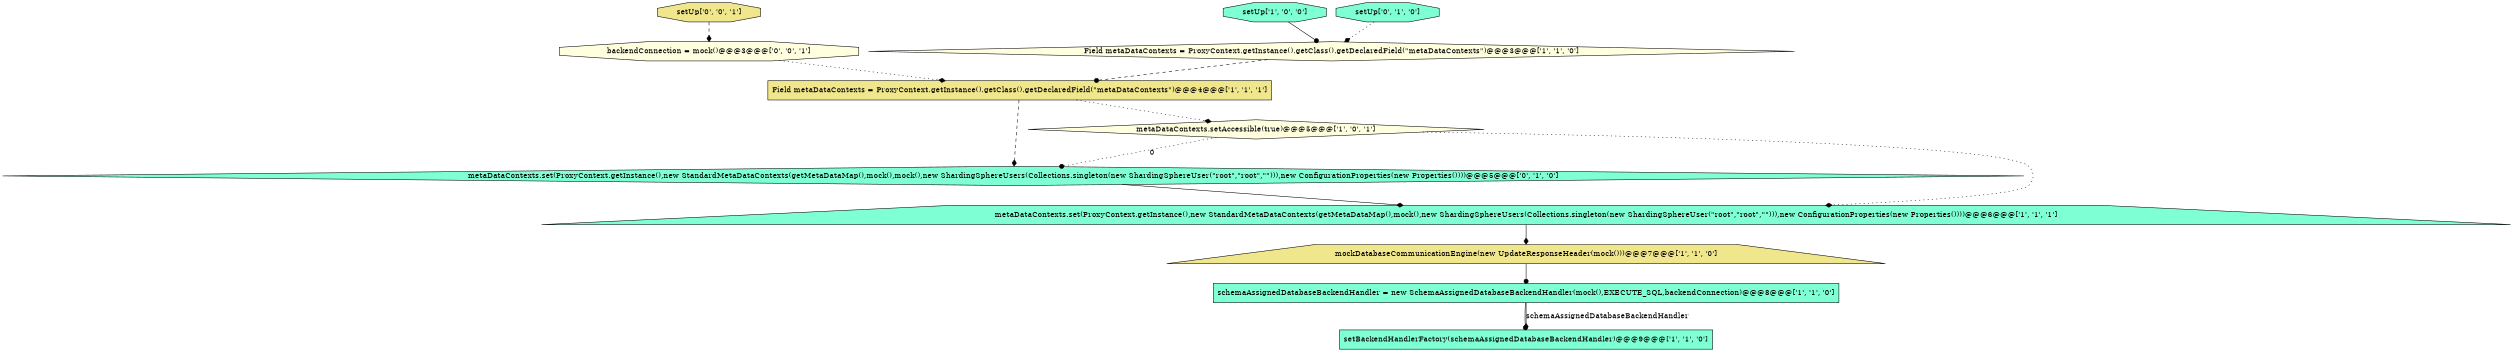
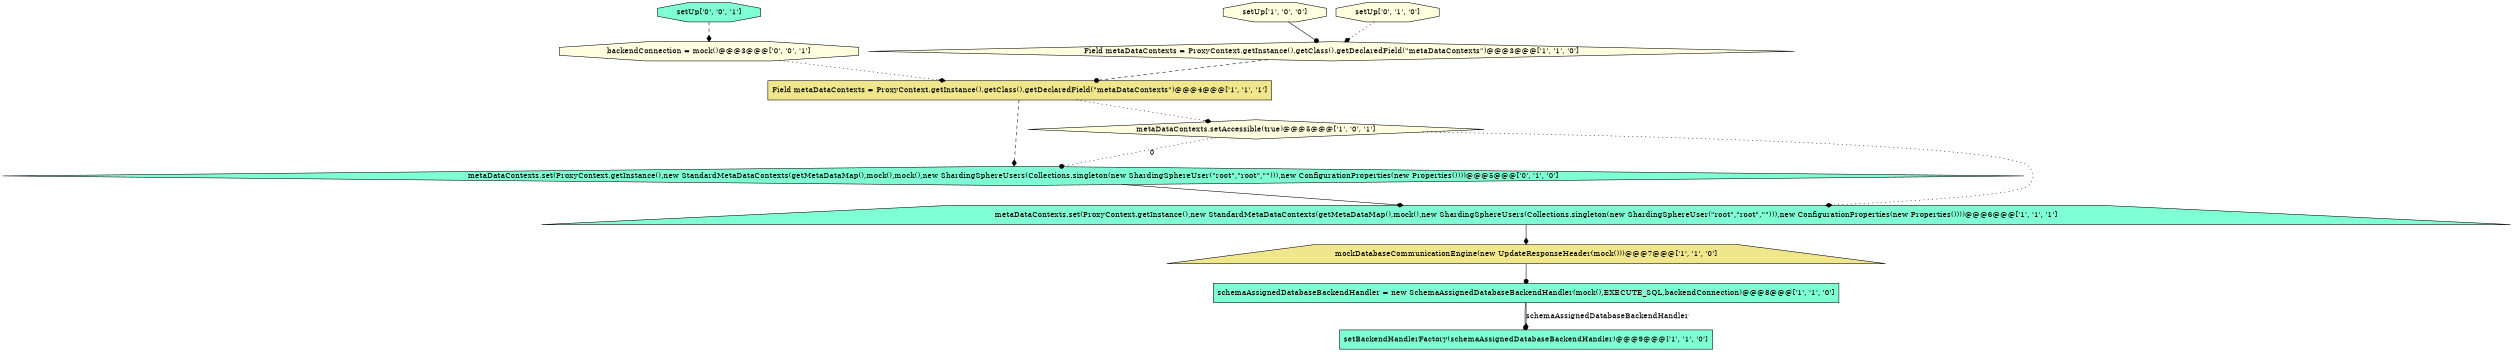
node "setUp['0', '0', '1']": fillcolor khaki -> aquamarine
node "setUp['1', '0', '0']": fillcolor aquamarine -> lightyellow
node "setUp['0', '1', '0']": fillcolor aquamarine -> lightyellow
